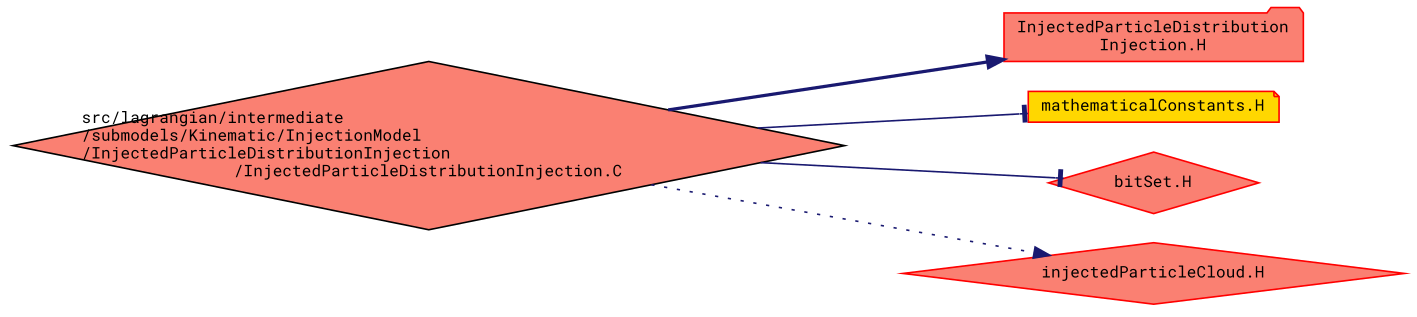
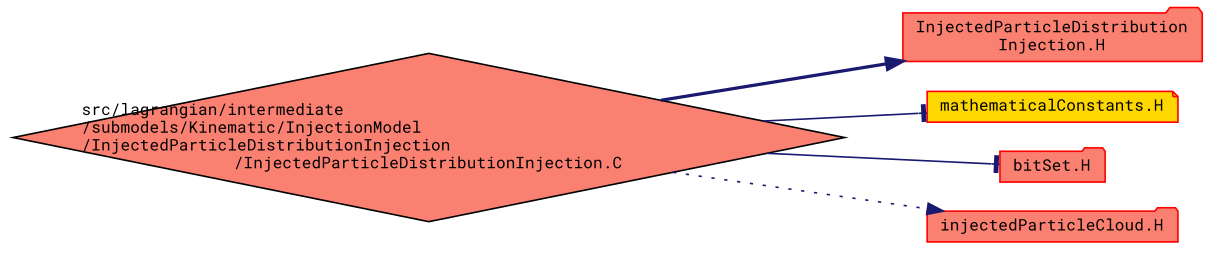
node "bitSet.H": shape diamond -> folder
node "injectedParticleCloud.H": shape diamond -> folder
